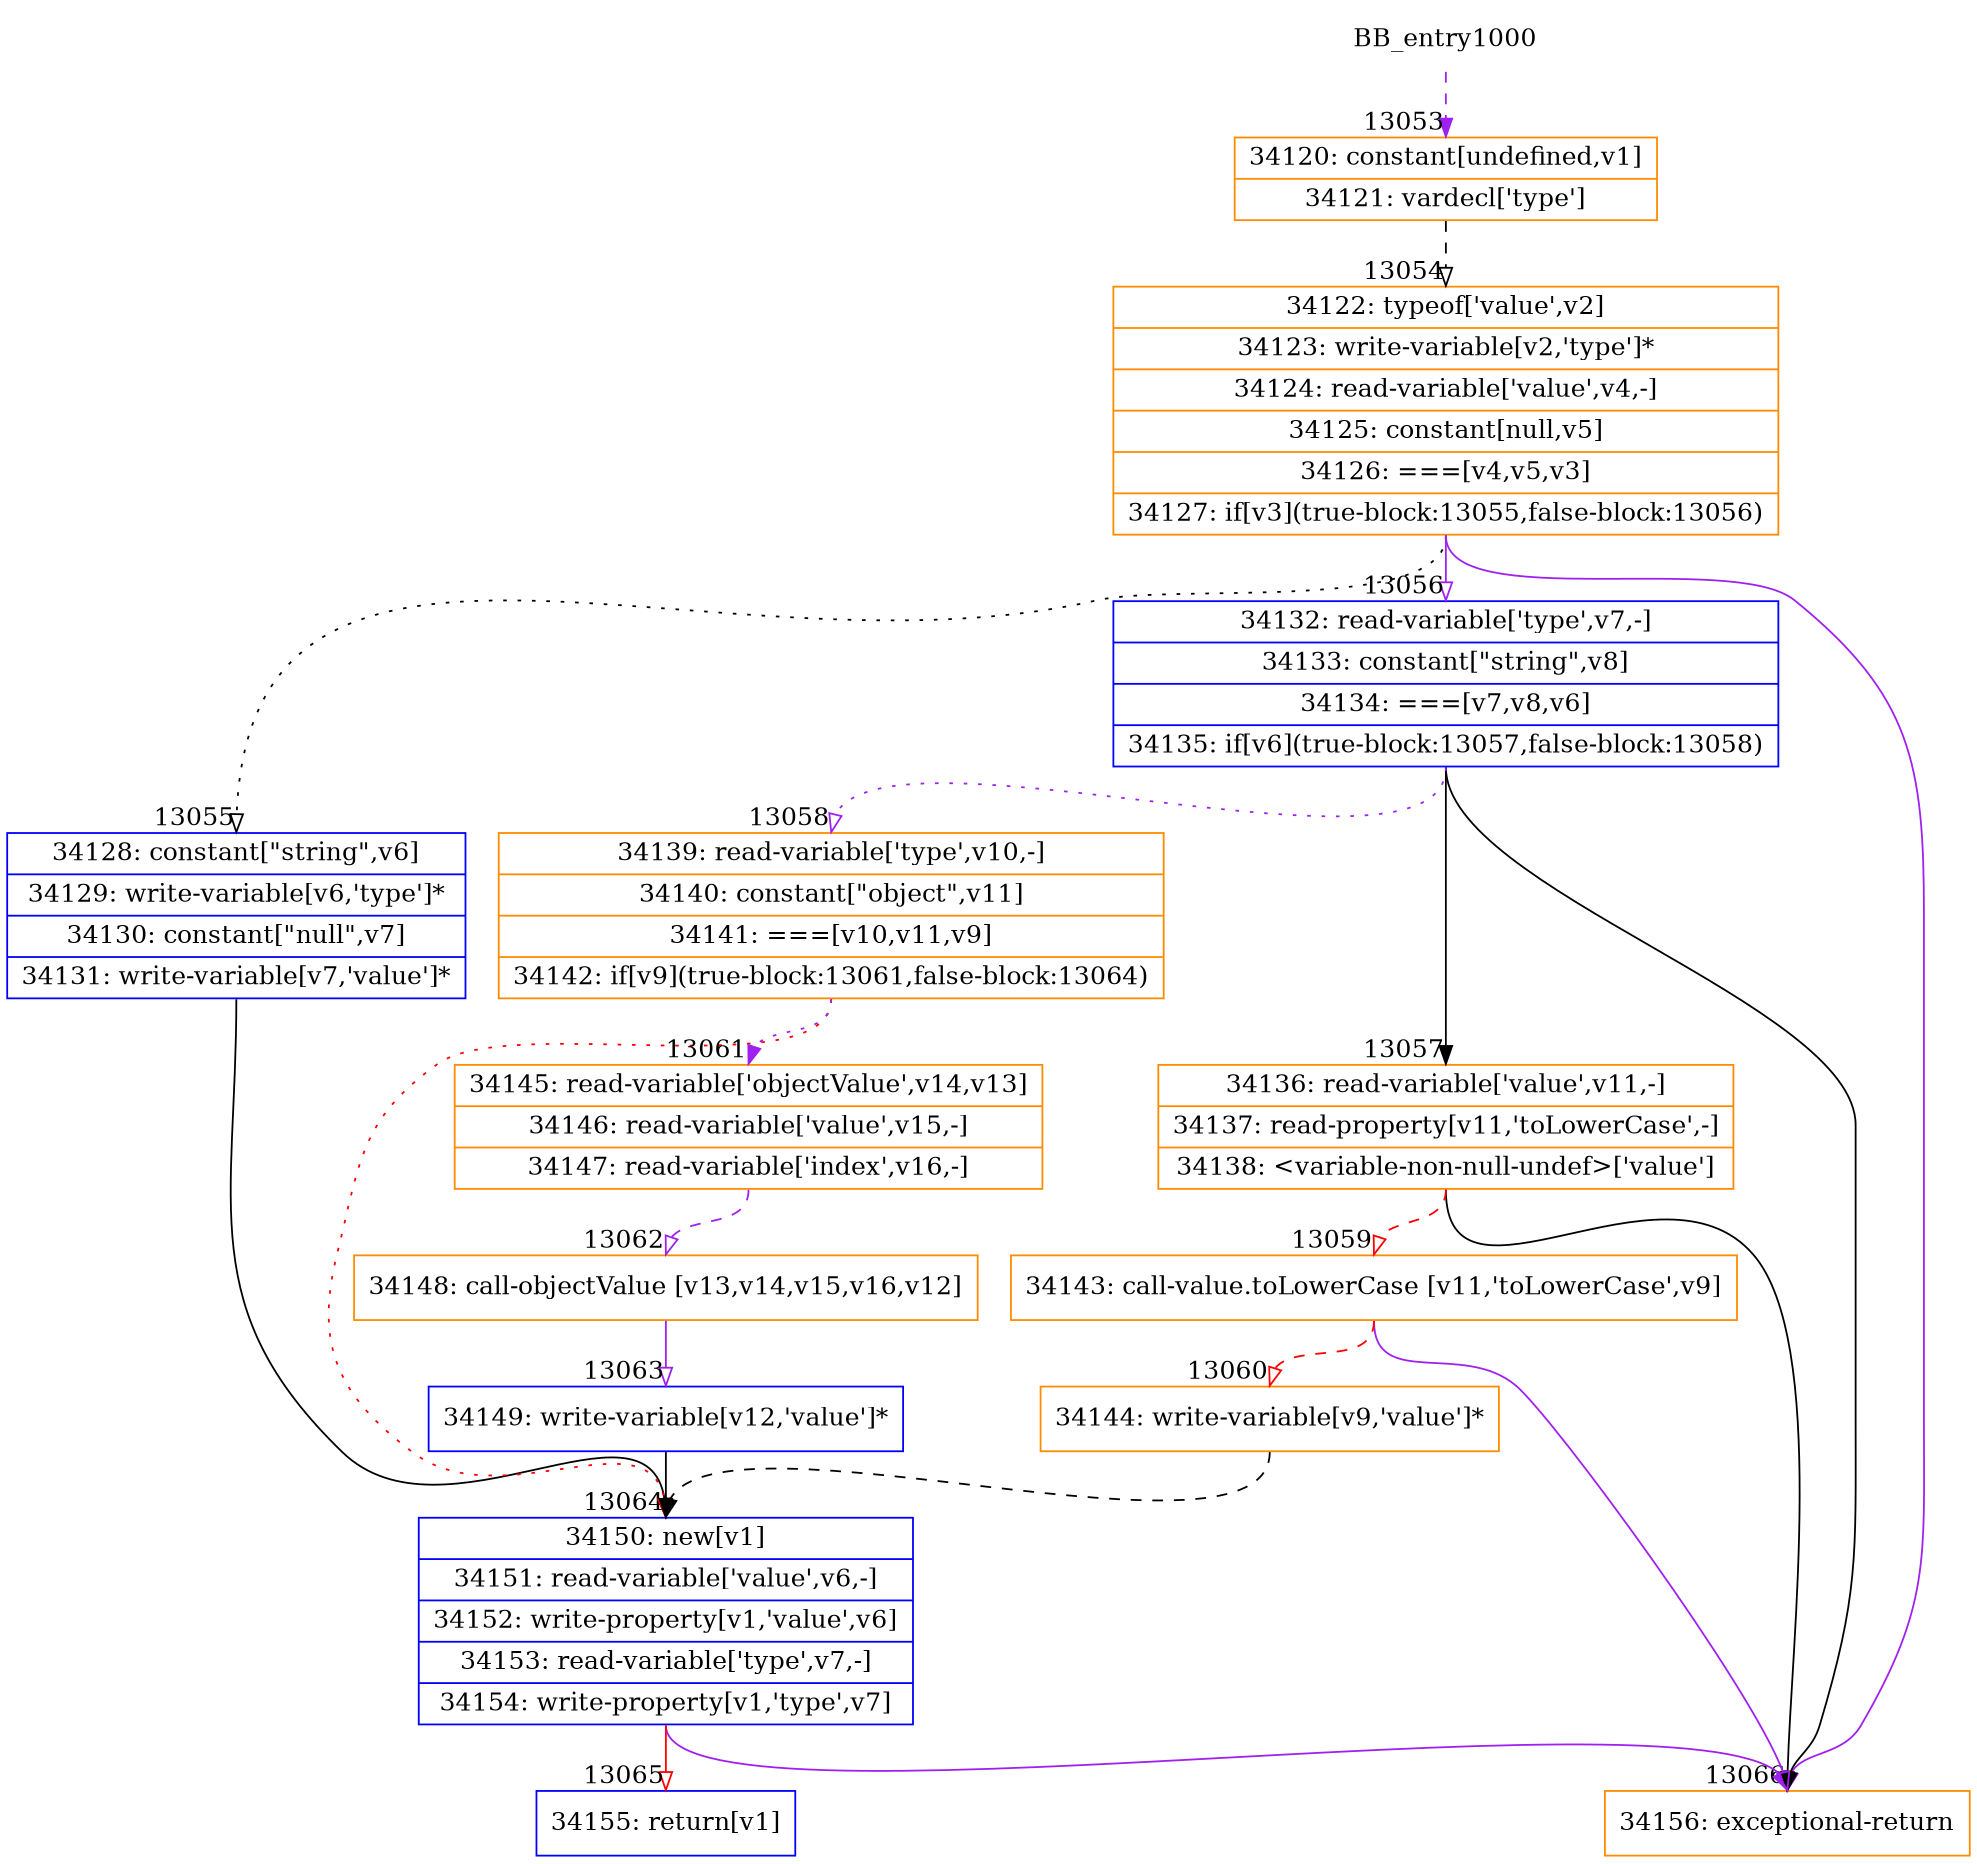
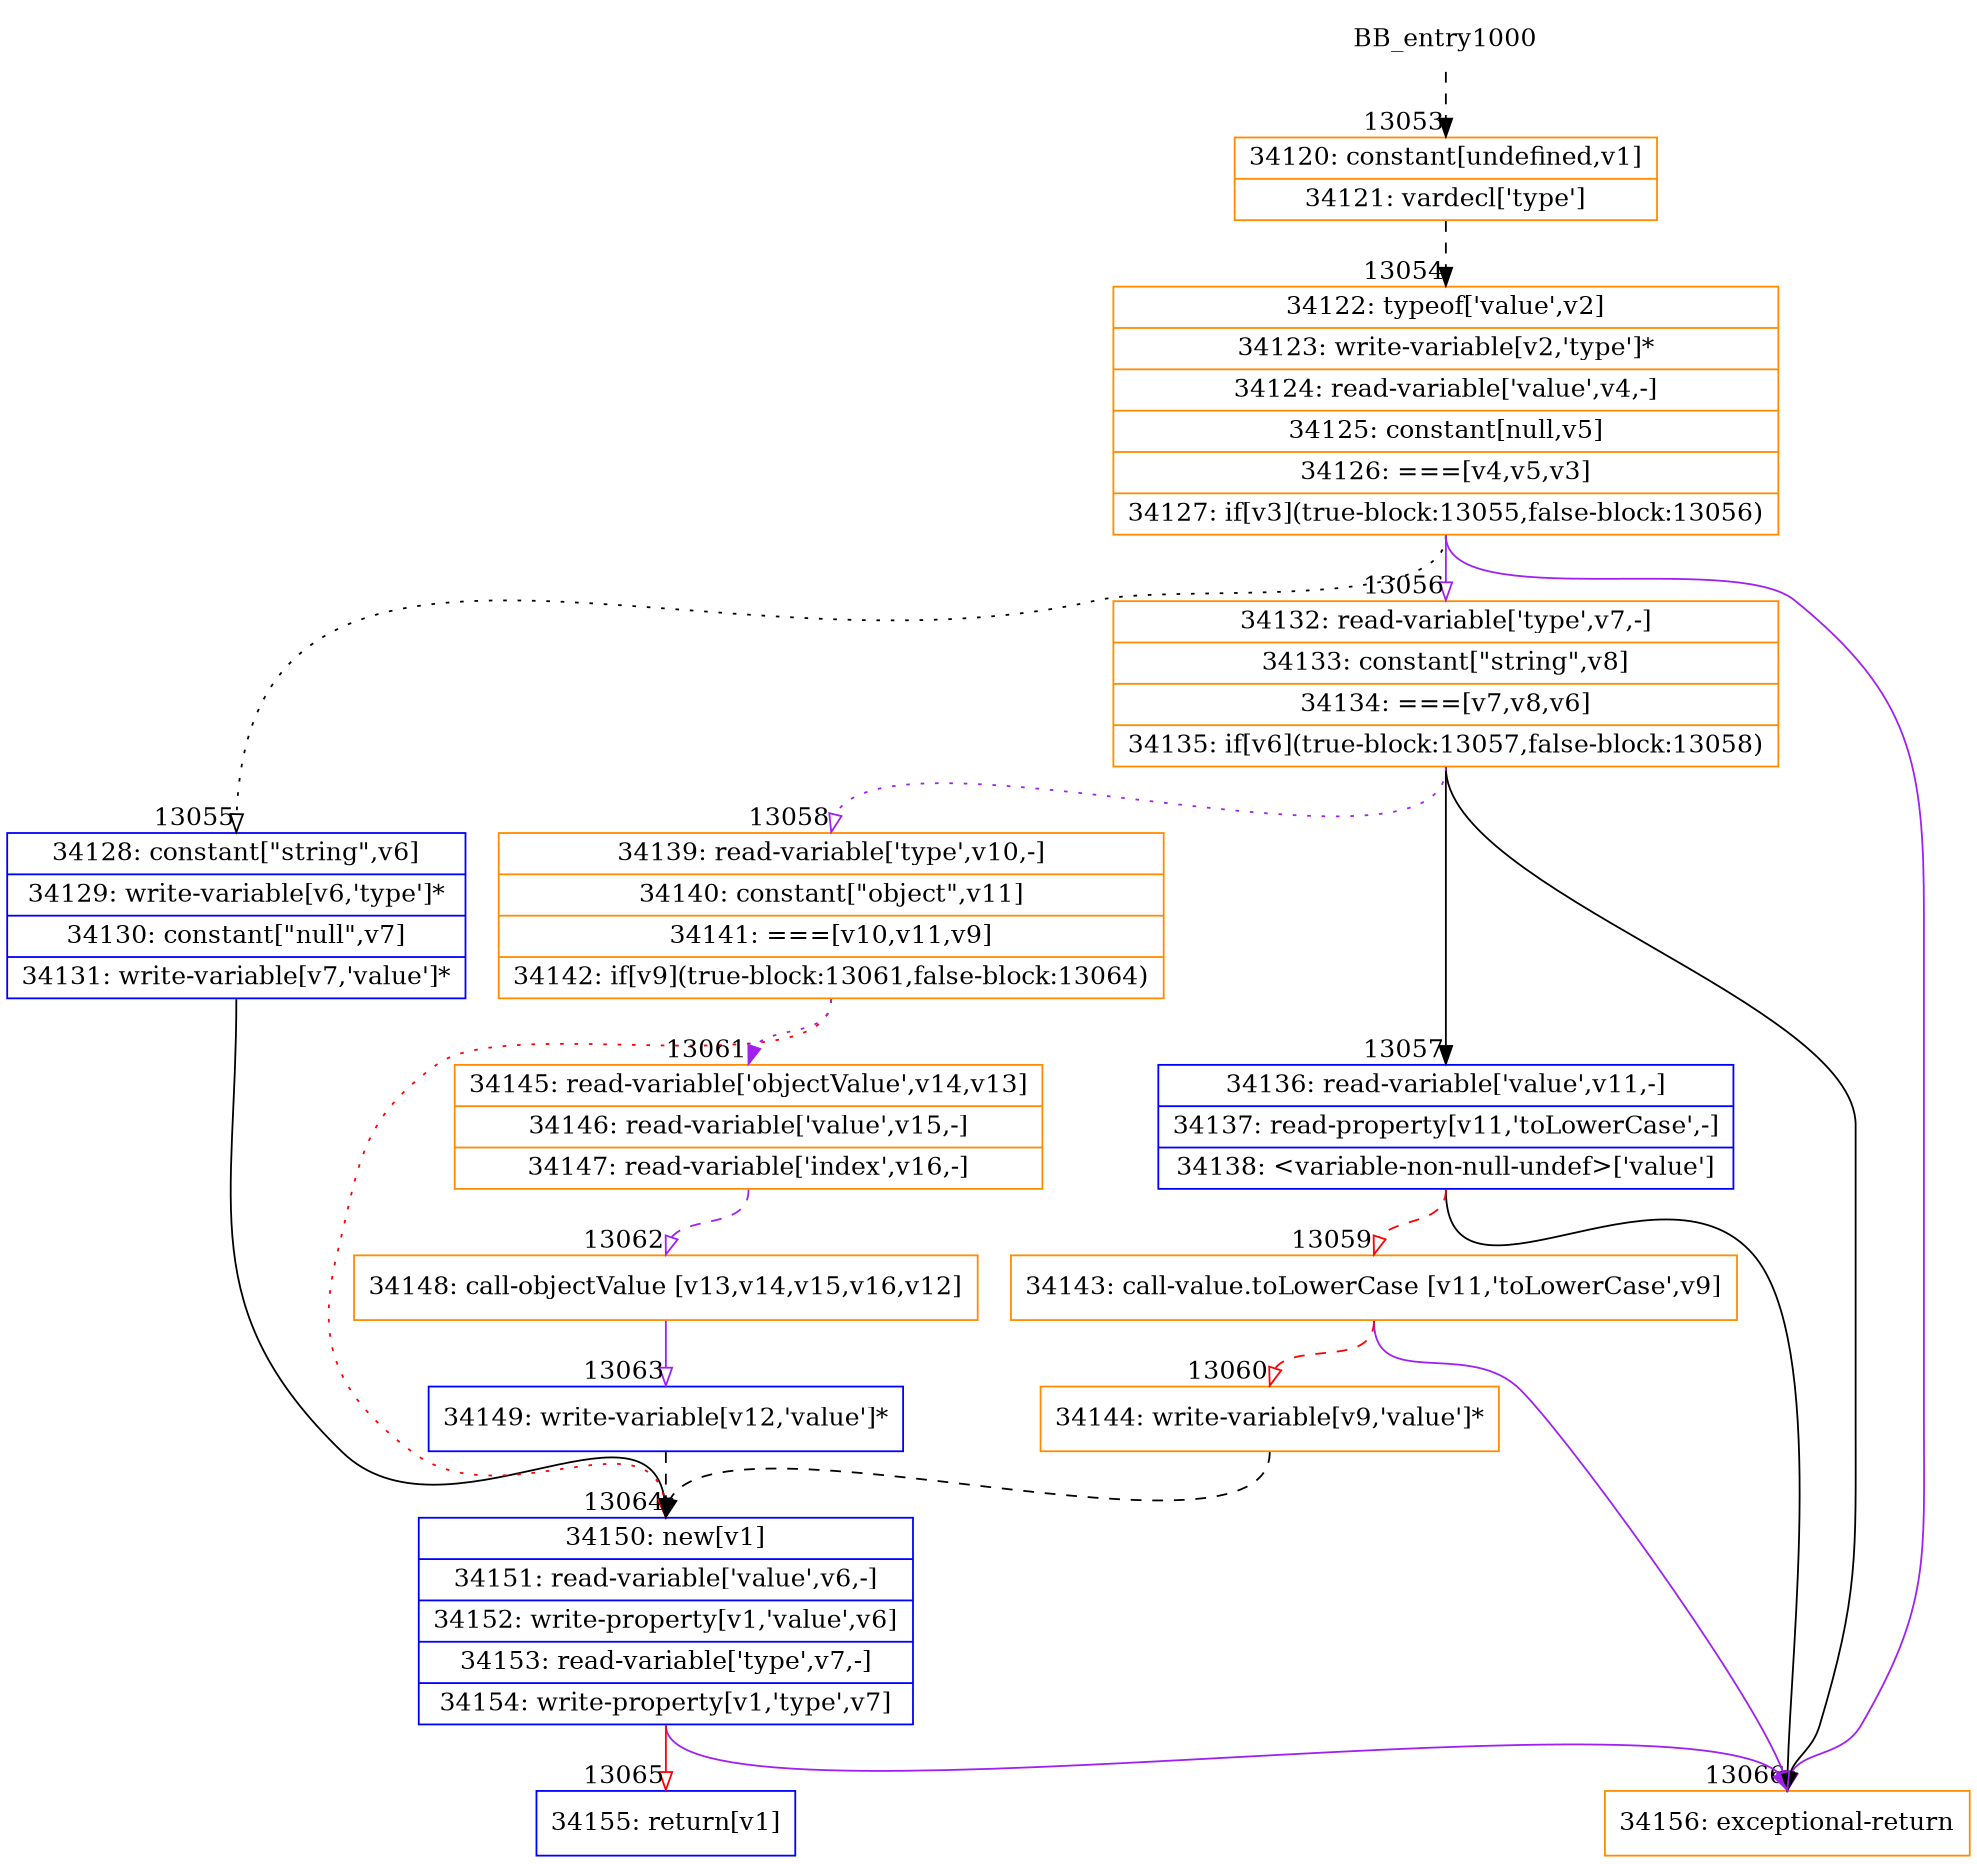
edge "BB_entry1000" -> "34120: constant[undefined,v1]": color purple -> black
edge "34120: constant[undefined,v1]" -> "34122: typeof['value',v2]": arrowhead onormal -> normal
node "34132: read-variable['type',v7,-]": color blue -> darkorange
node "34136: read-variable['value',v11,-]": color darkorange -> blue
edge "34149: write-variable[v12,'value']*" -> "34150: new[v1]": style solid -> dashed
